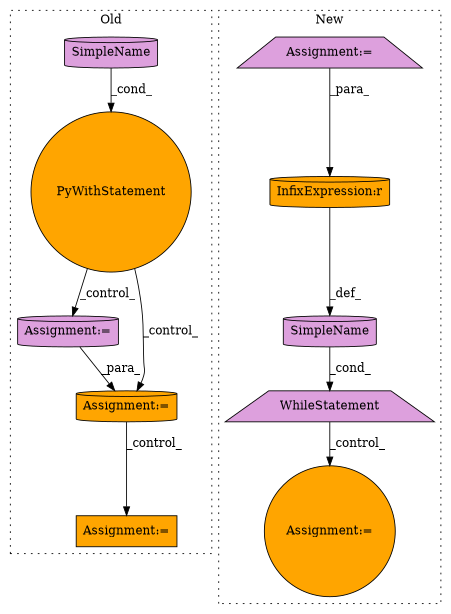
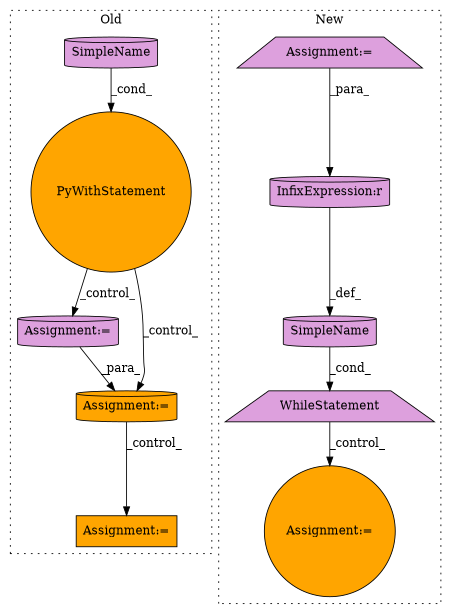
node "InfixExpression:r": fillcolor orange -> plum
